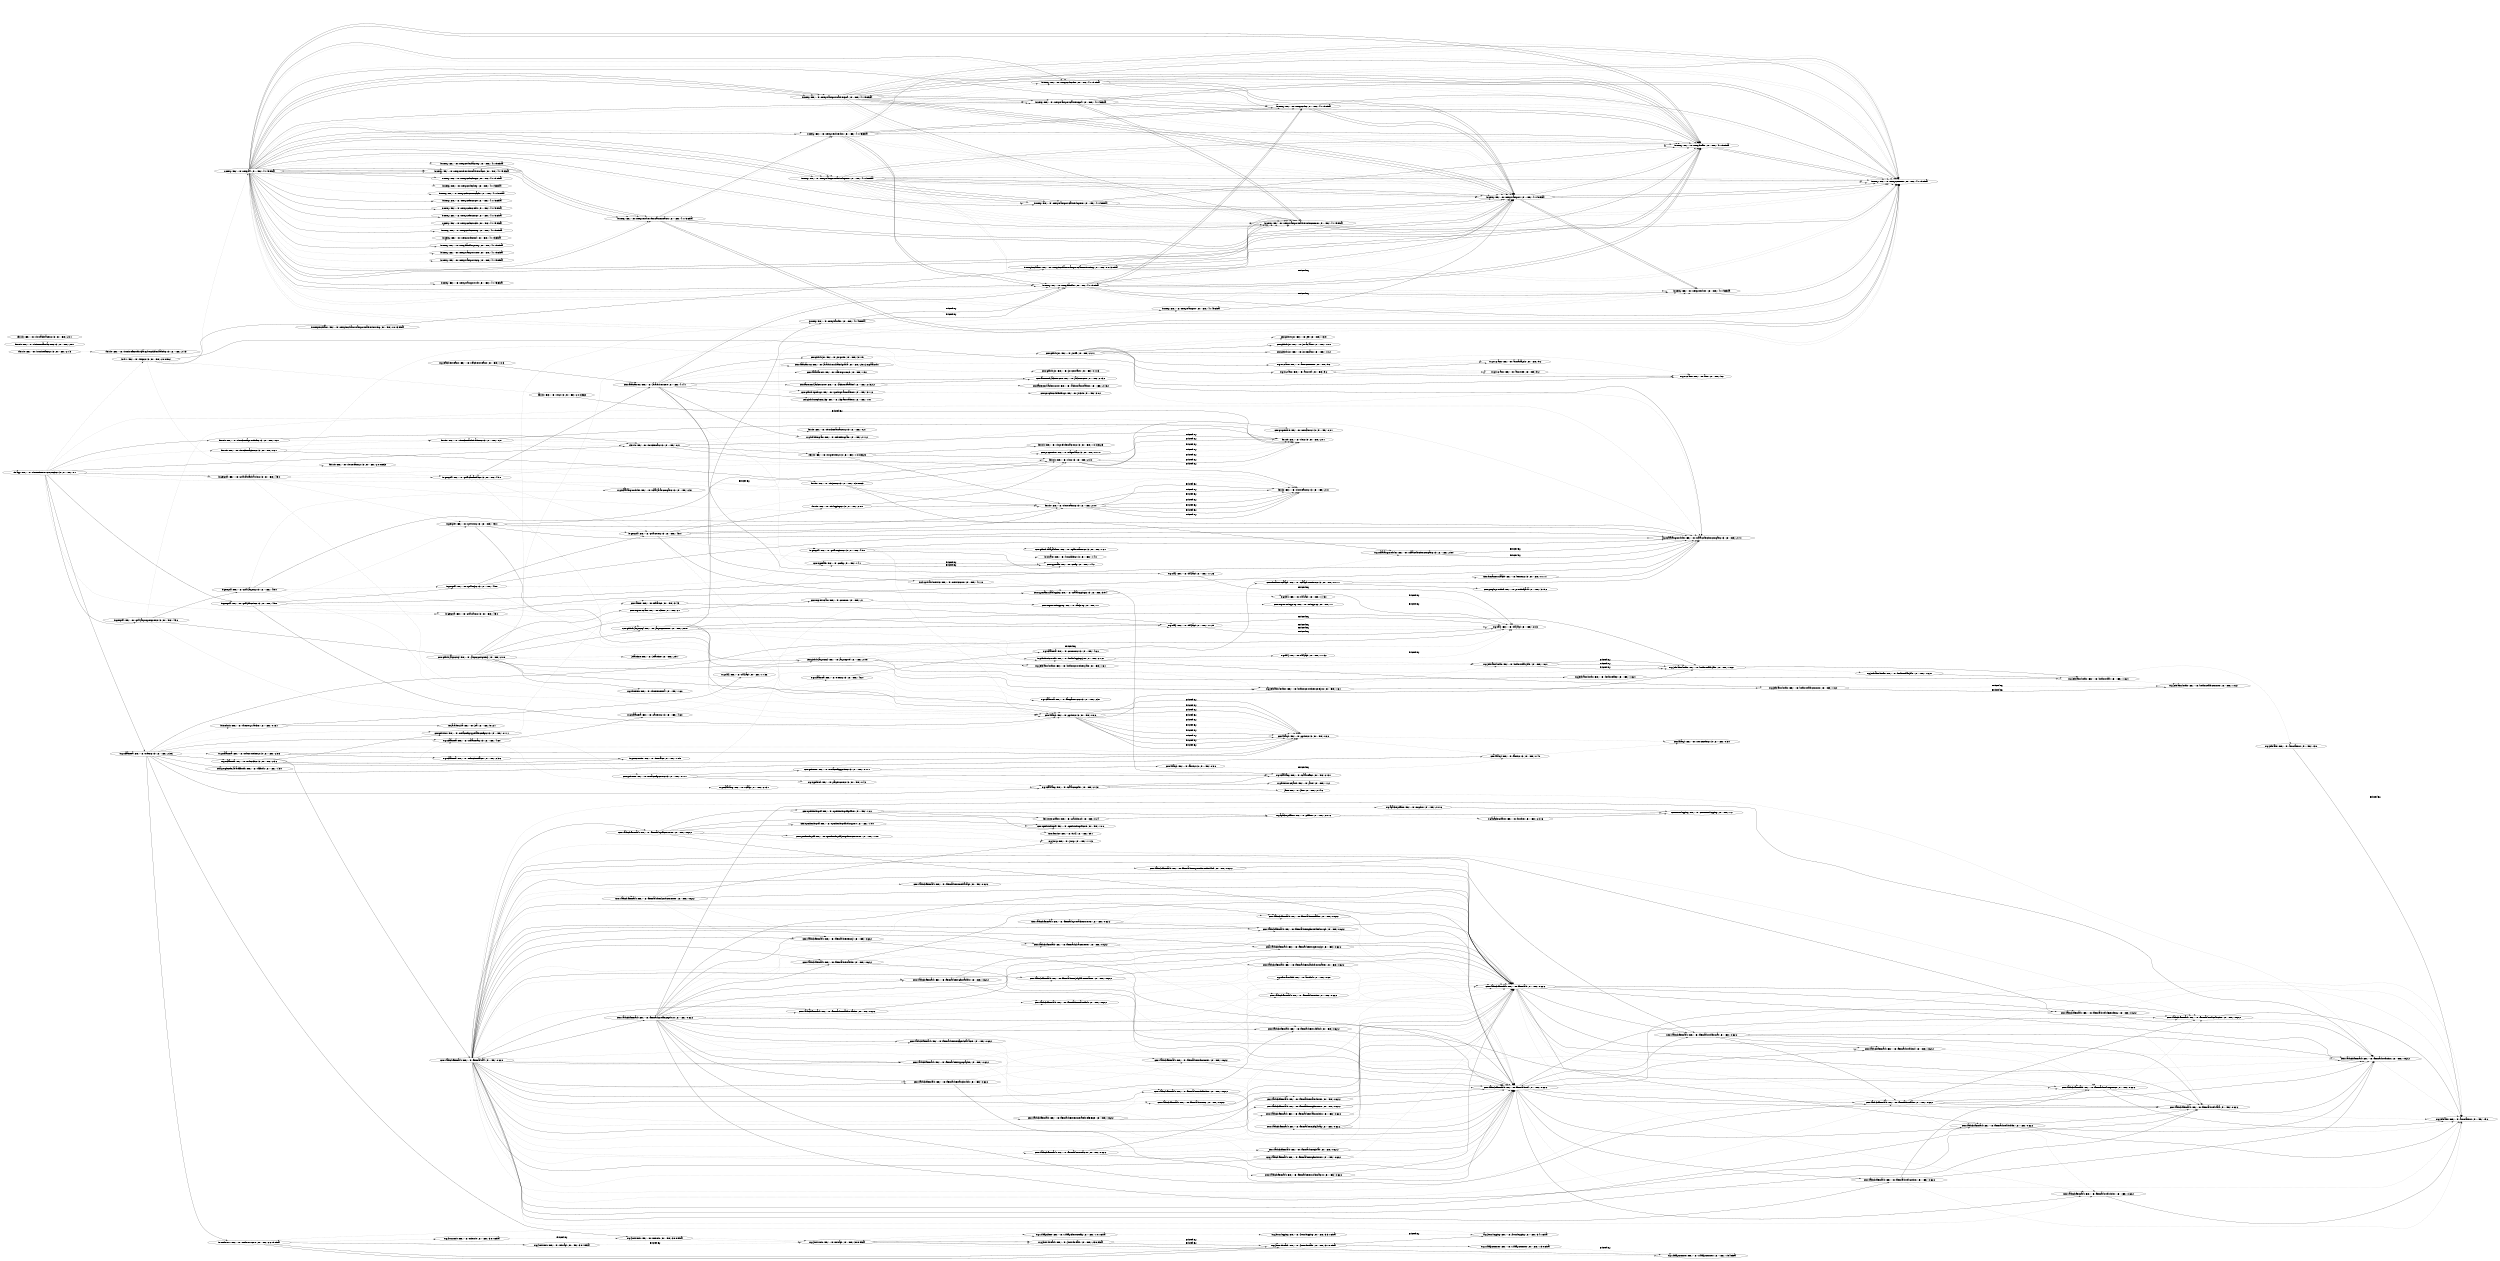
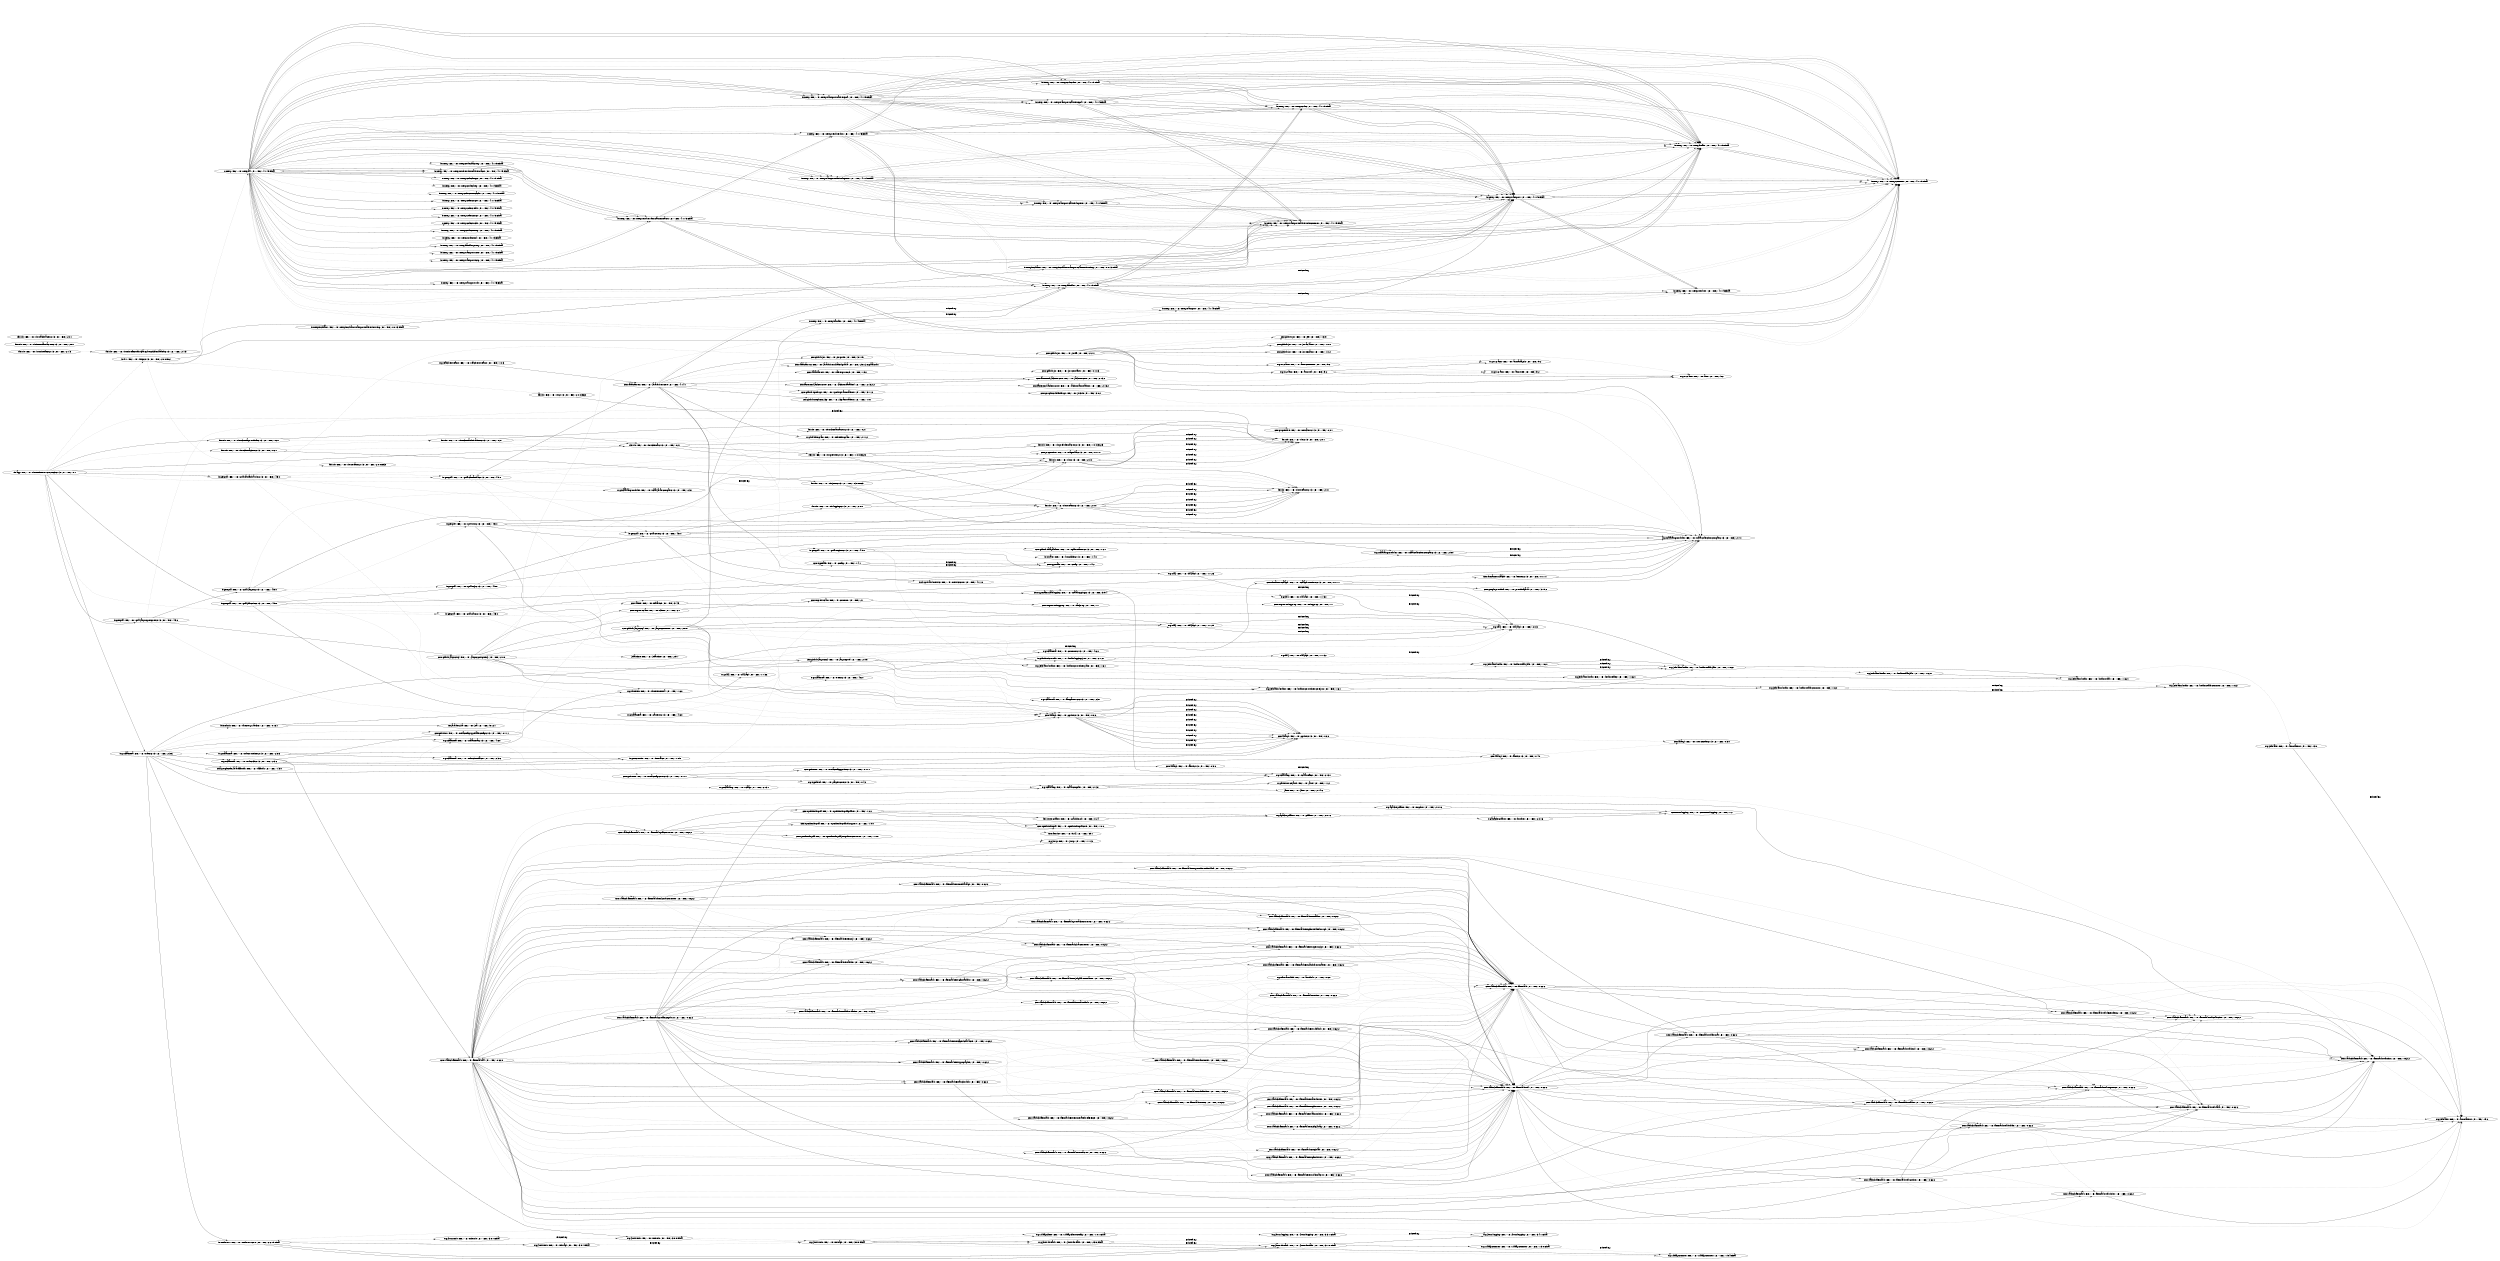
edge "com.github.jasync-sql<BR/><B>jasync-postgresql</B><BR/>2.0.8" -> "io.netty<BR/><B>netty-handler</B><BR/>4.1.49.Final": now "com.github.jasync-sql<BR/><B>jasync-postgresql</B><BR/>2.0.8" -> "org.hdrhistogram<BR/><B>HdrHistogram</B><BR/>2.1.12"
edge "org.scalameta<BR/><B>scalameta_2.13</B><BR/>4.6.0" -> "org.scalameta<BR/><B>parsers_2.13</B><BR/>4.6.0": now "org.scalameta<BR/><B>scalameta_2.13</B><BR/>4.6.0" -> "org.threeten<BR/><B>threeten-extra</B><BR/>1.6.0"
